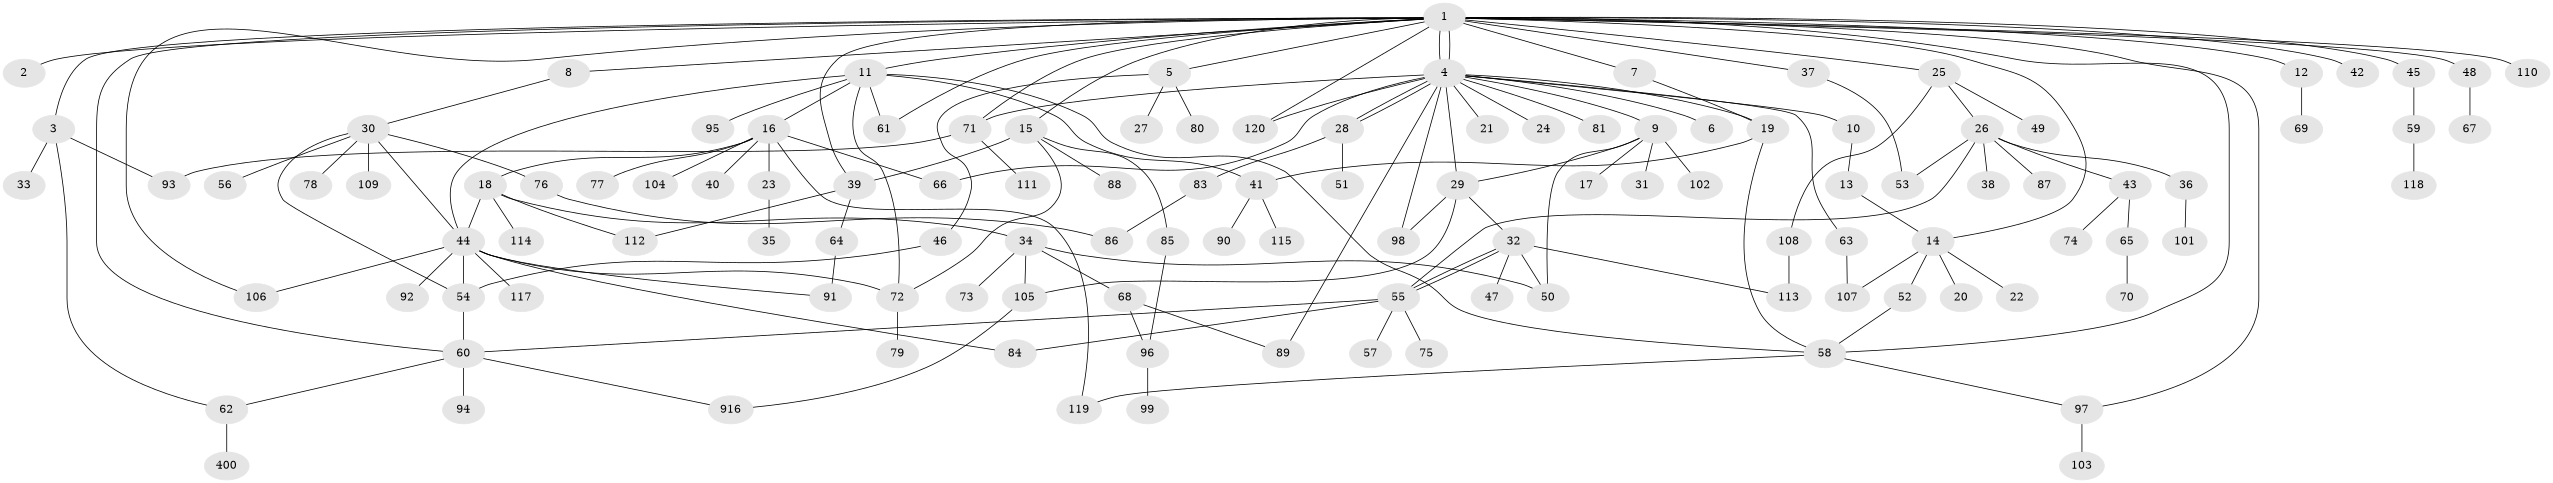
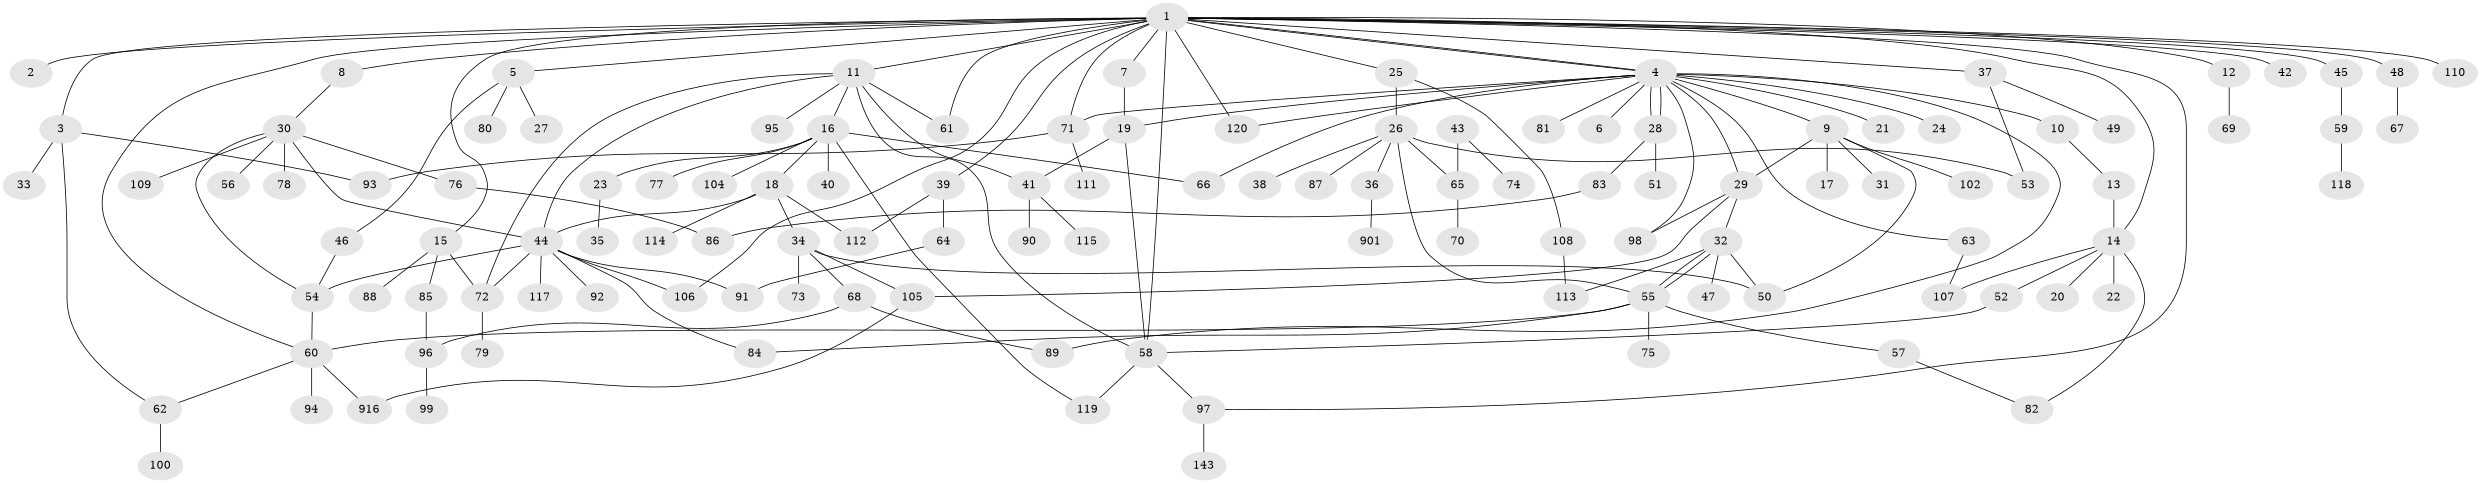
edge "25" -- "49": now "37" -- "49"
edge "26" -- "43": now "26" -- "65"
edge "15" -- "39": removed
node "101": label "101" -> "901"
node "82": added
node "400": label "400" -> "100"
node "103": label "103" -> "143"
